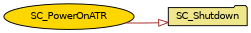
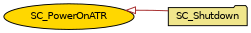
edge "SC_PowerOnATR" -> "SC_Shutdown": reversed
